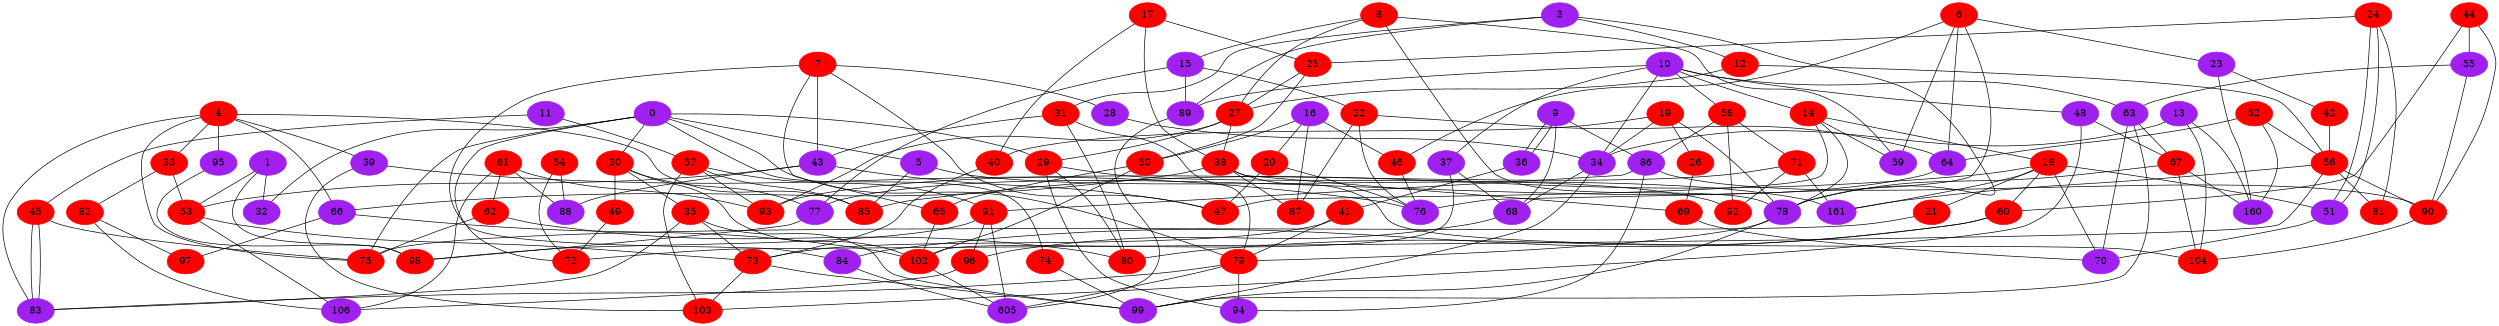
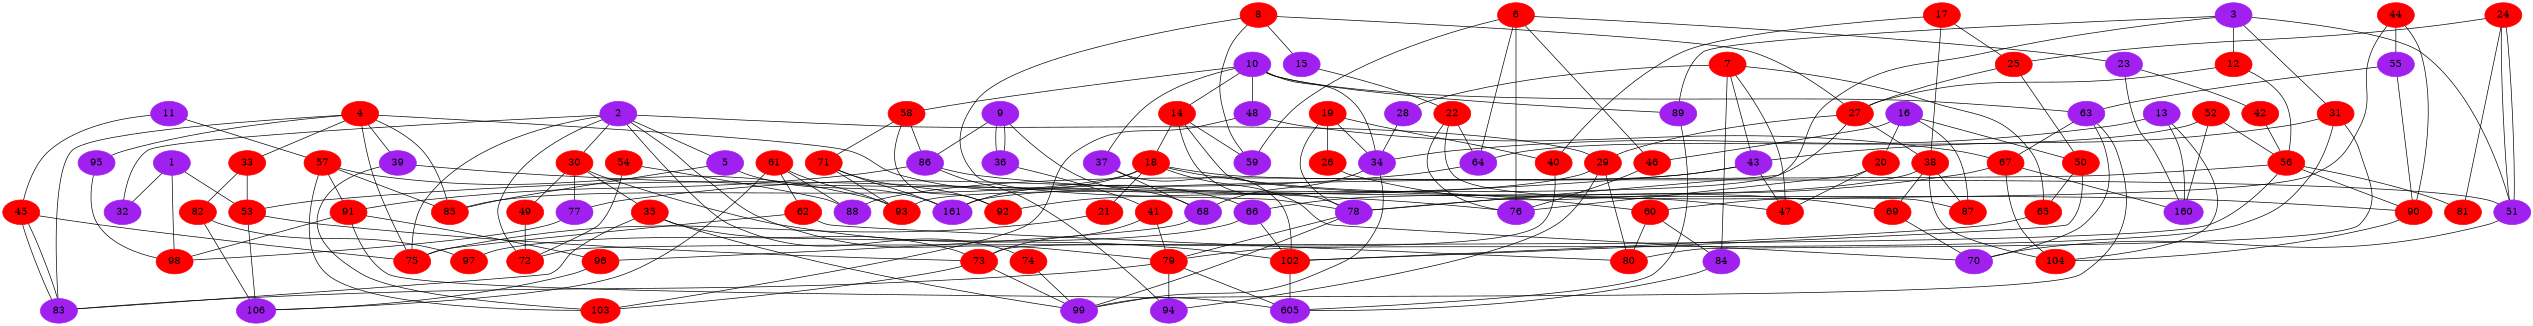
edge "3" -- "51": added
edge "15" -- "89": removed
edge "15" -- "77": removed
node "0": label "0" -> "2"
